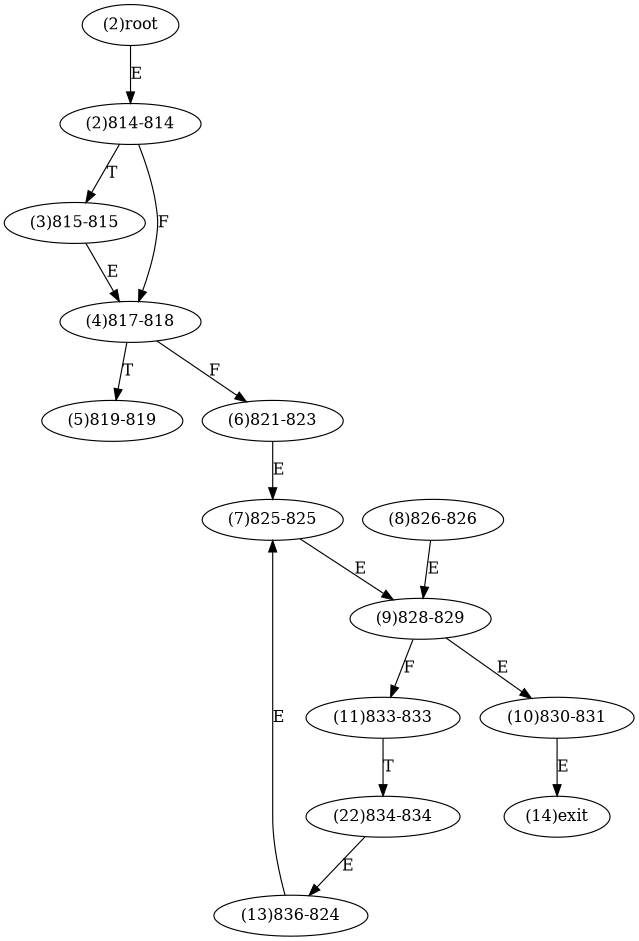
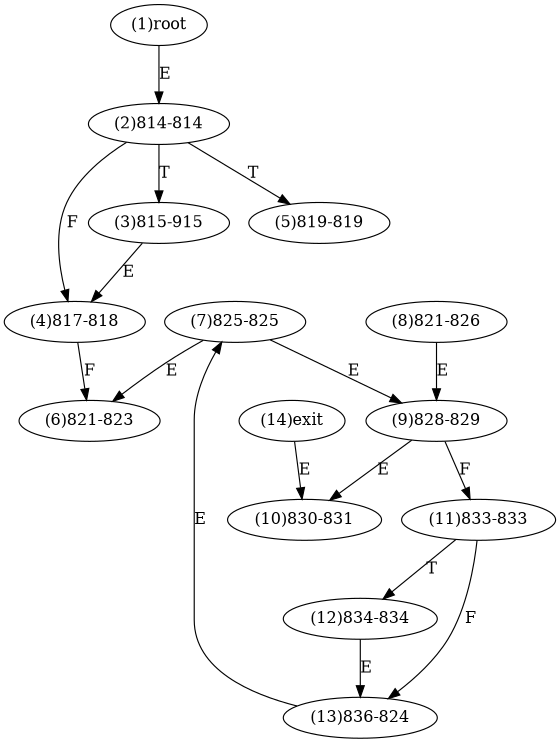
node "(2)root": label "(2)root" -> "(1)root"
node "(3)815-815": label "(3)815-815" -> "(3)815-915"
edge "(4)817-818" -> "(5)819-819": now "(2)814-814" -> "(5)819-819"
edge "(6)821-823" -> "(7)825-825": reversed
node "(8)826-826": label "(8)826-826" -> "(8)821-826"
edge "(11)833-833" -> "(13)836-824": added, label "F"
edge "(10)830-831" -> "(14)exit": reversed
node "(22)834-834": label "(22)834-834" -> "(12)834-834"
